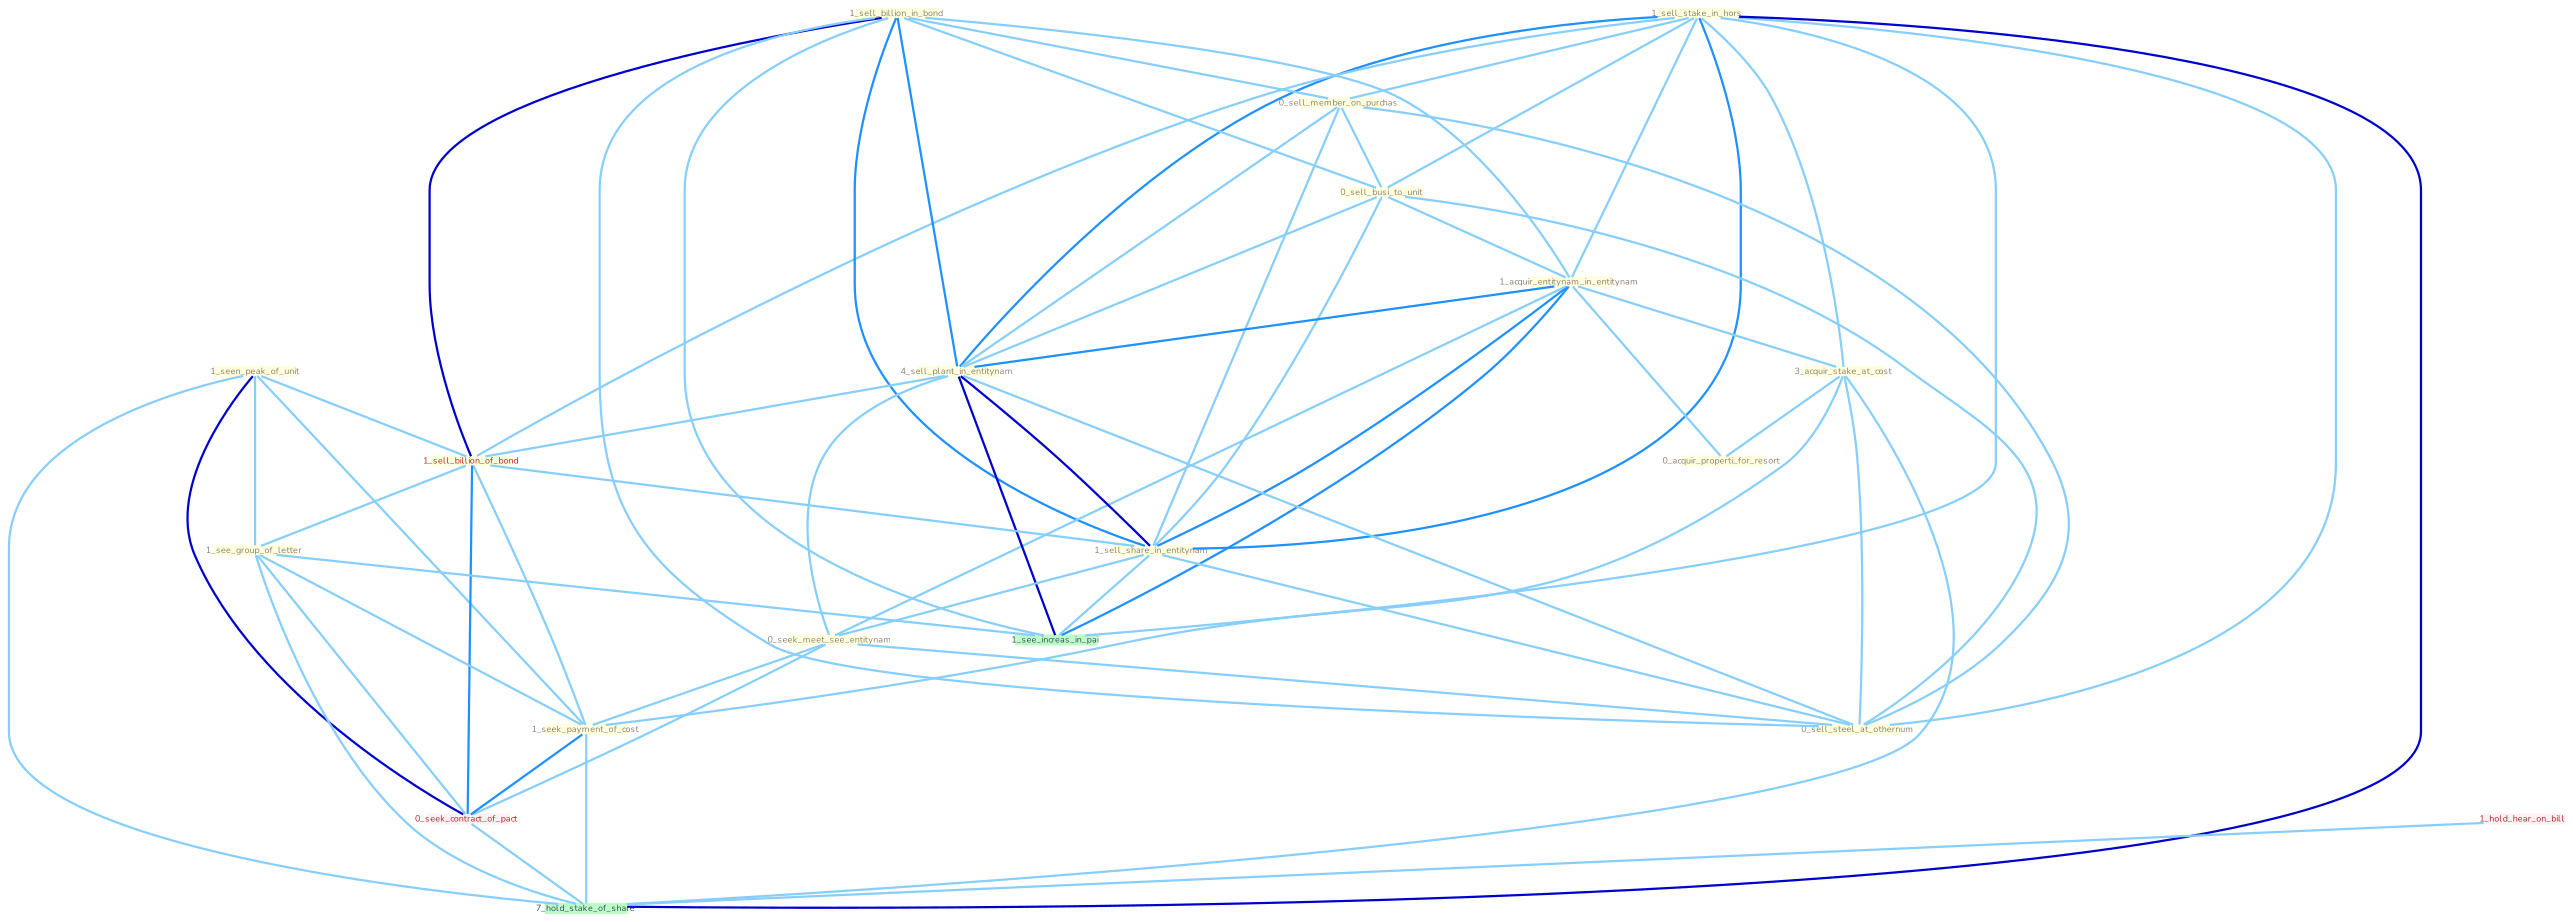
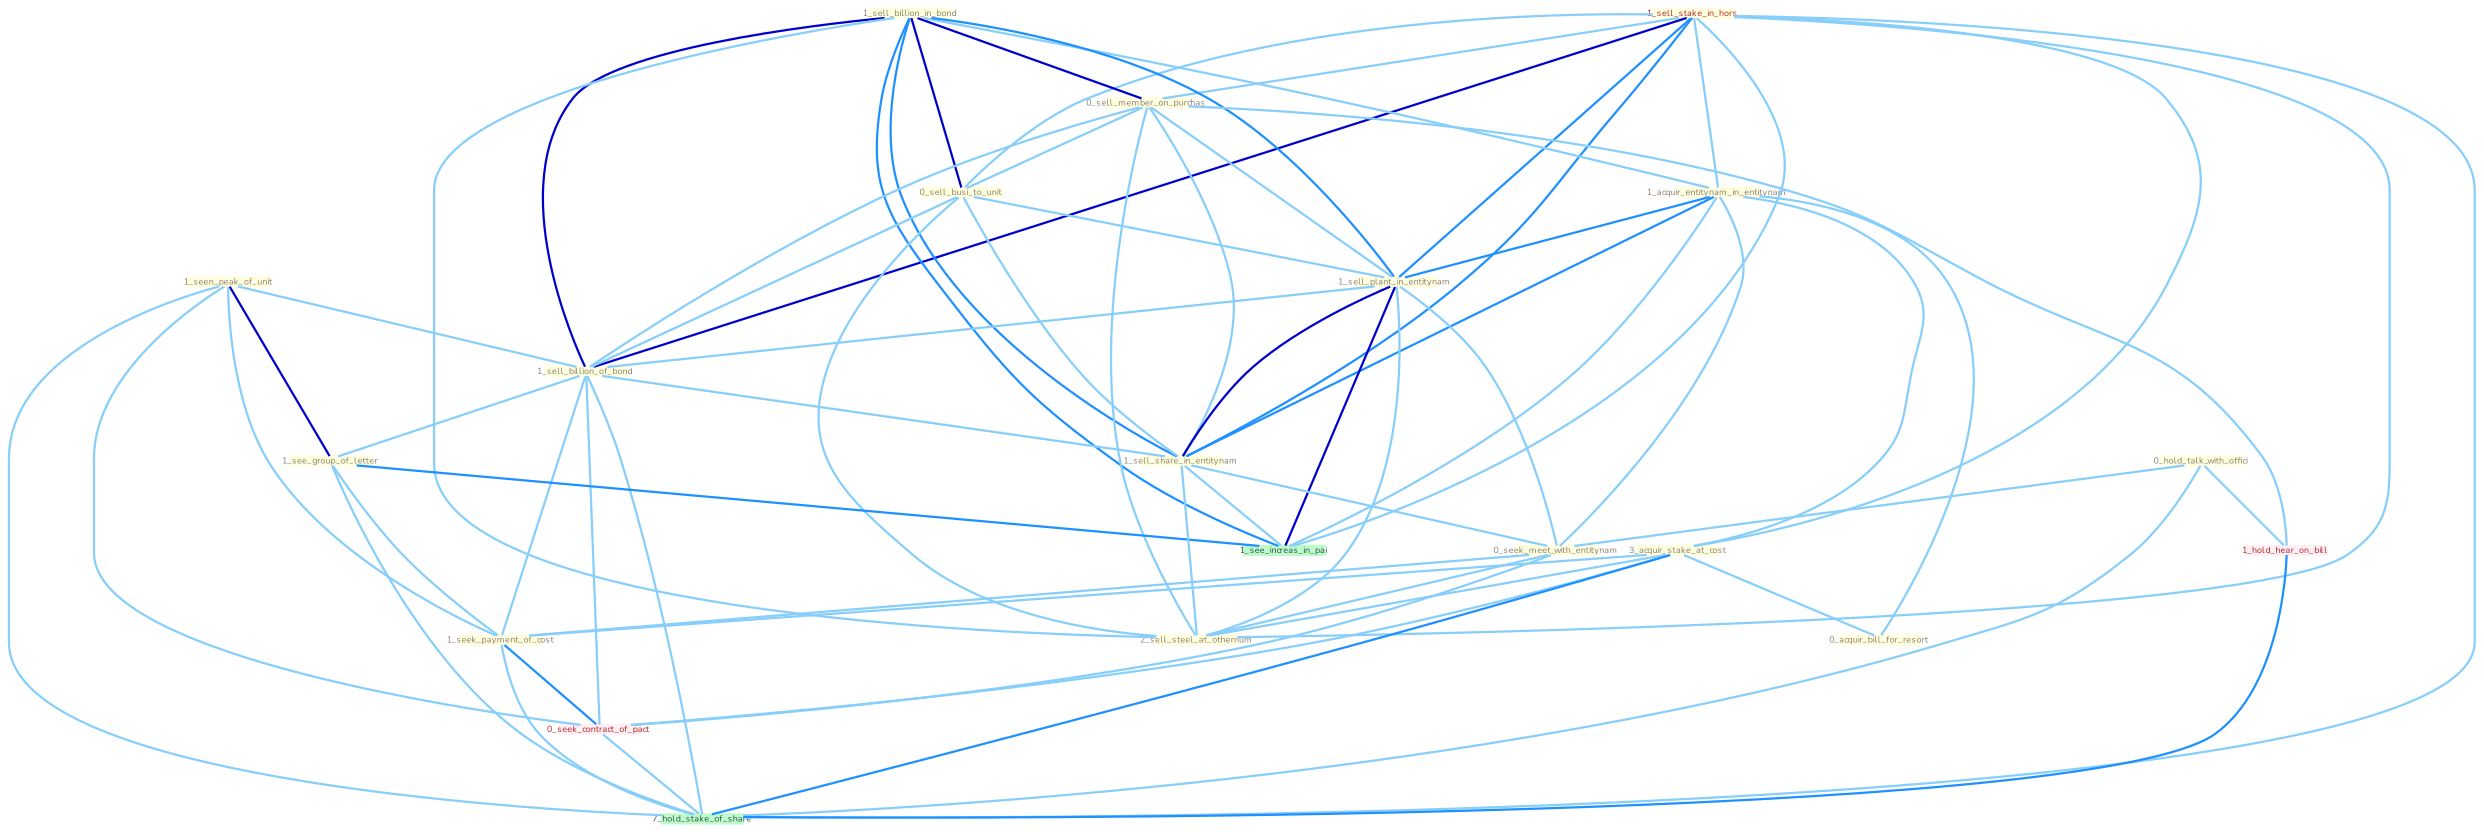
node "1_sell_stake_in_hors": fontcolor #8b7d6b -> #b22222
edge "1_sell_billion_in_bond" -- "0_sell_member_on_purchas": color #87cefa -> #0000cd
edge "1_sell_billion_in_bond" -- "0_sell_busi_to_unit": color #87cefa -> #0000cd
edge "1_sell_stake_in_hors" -- "1_sell_billion_of_bond": color #87cefa -> #0000cd
edge "0_sell_member_on_purchas" -- "1_hold_hear_on_bill": added
edge "0_sell_member_on_purchas" -- "1_sell_billion_of_bond": added
edge "0_sell_busi_to_unit" -- "1_acquir_entitynam_in_entitynam": now "0_sell_busi_to_unit" -- "1_sell_billion_of_bond"
node "4_sell_plant_in_entitynam": label "4_sell_plant_in_entitynam" -> "1_sell_plant_in_entitynam"
edge "1_sell_billion_in_bond" -- "1_see_increas_in_pai": color #87cefa -> #1e90ff
edge "1_seen_peak_of_unit" -- "1_see_group_of_letter": color #87cefa -> #0000cd
node "1_sell_billion_of_bond": fontcolor #b22222 -> #8b7d6b
node "0_acquir_properti_for_resort": label "0_acquir_properti_for_resort" -> "0_acquir_bill_for_resort"
node "0_hold_talk_with_offici": added
edge "1_acquir_entitynam_in_entitynam" -- "1_see_increas_in_pai": color #1e90ff -> #87cefa
edge "1_sell_billion_of_bond" -- "7_hold_stake_of_share": added
edge "1_see_group_of_letter" -- "1_see_increas_in_pai": color #87cefa -> #1e90ff
edge "1_seen_peak_of_unit" -- "0_seek_contract_of_pact": color #0000cd -> #87cefa
edge "1_sell_billion_of_bond" -- "0_seek_contract_of_pact": color #1e90ff -> #87cefa
node "0_seek_meet_see_entitynam": label "0_seek_meet_see_entitynam" -> "0_seek_meet_with_entitynam"
edge "1_see_group_of_letter" -- "0_seek_contract_of_pact": now "3_acquir_stake_at_cost" -- "0_seek_contract_of_pact"
node "0_sell_steel_at_othernum": label "0_sell_steel_at_othernum" -> "2_sell_steel_at_othernum"
edge "1_sell_stake_in_hors" -- "7_hold_stake_of_share": color #0000cd -> #87cefa
edge "3_acquir_stake_at_cost" -- "7_hold_stake_of_share": color #87cefa -> #1e90ff
edge "1_hold_hear_on_bill" -- "7_hold_stake_of_share": color #87cefa -> #1e90ff
